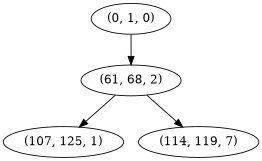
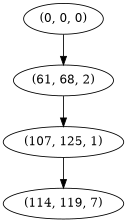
node "(0, 1, 0)": label "(0, 1, 0)" -> "(0, 0, 0)"
edge "(61, 68, 2)" -> "(114, 119, 7)": now "(107, 125, 1)" -> "(114, 119, 7)"
